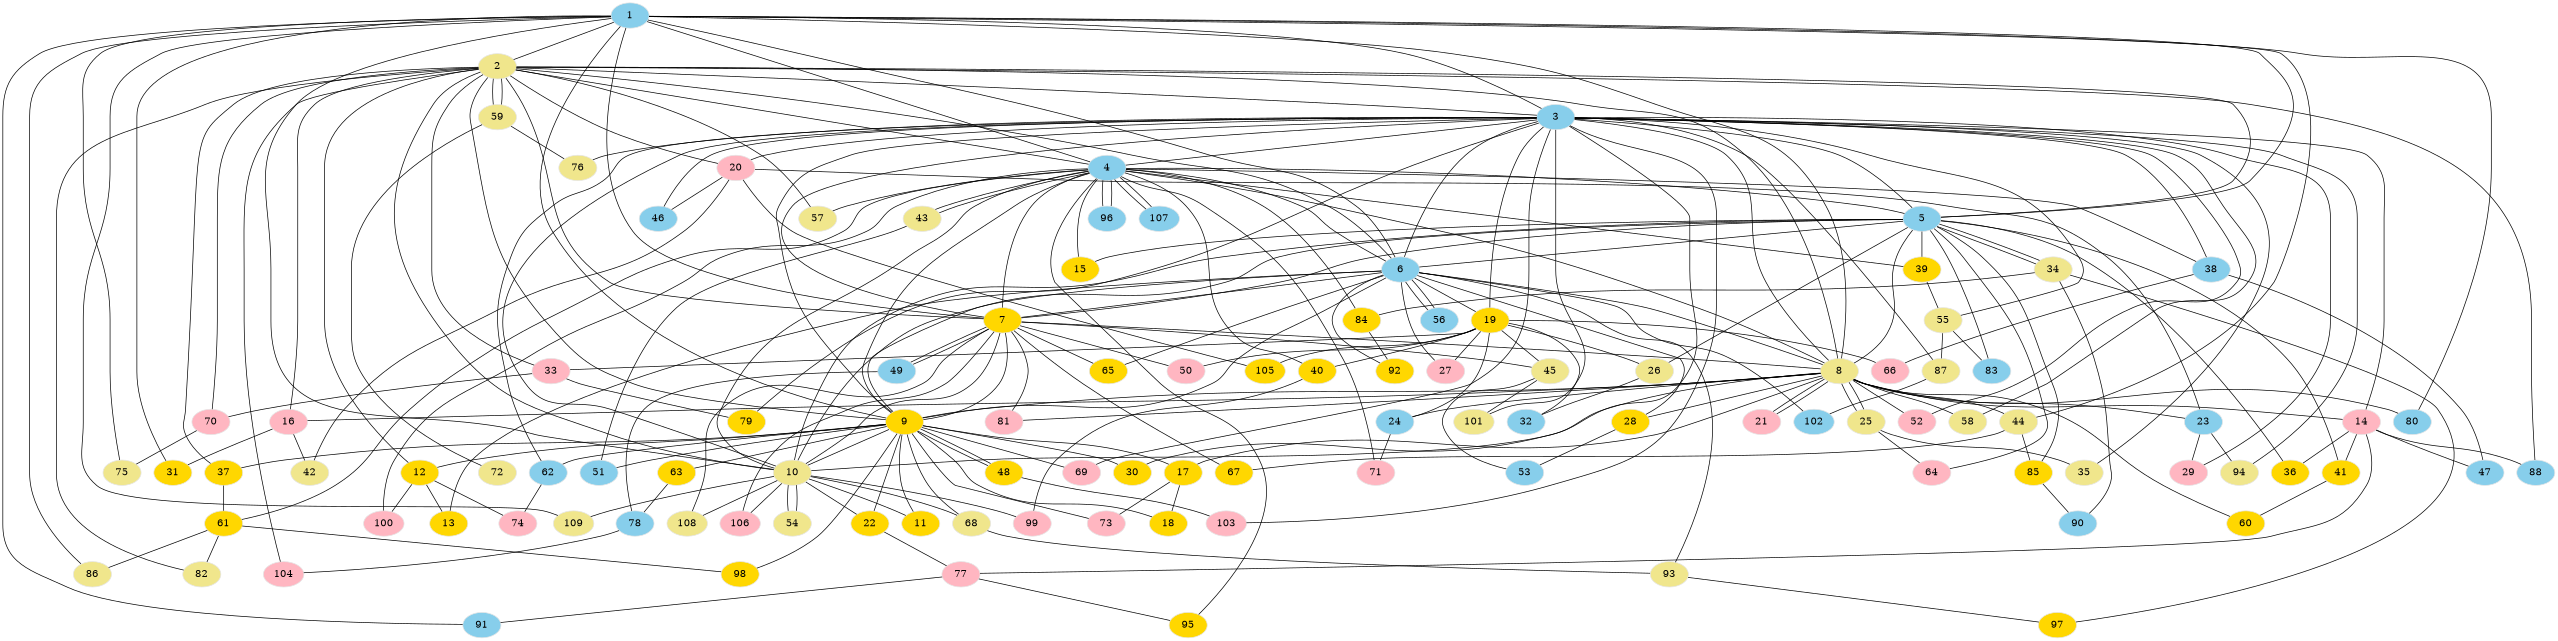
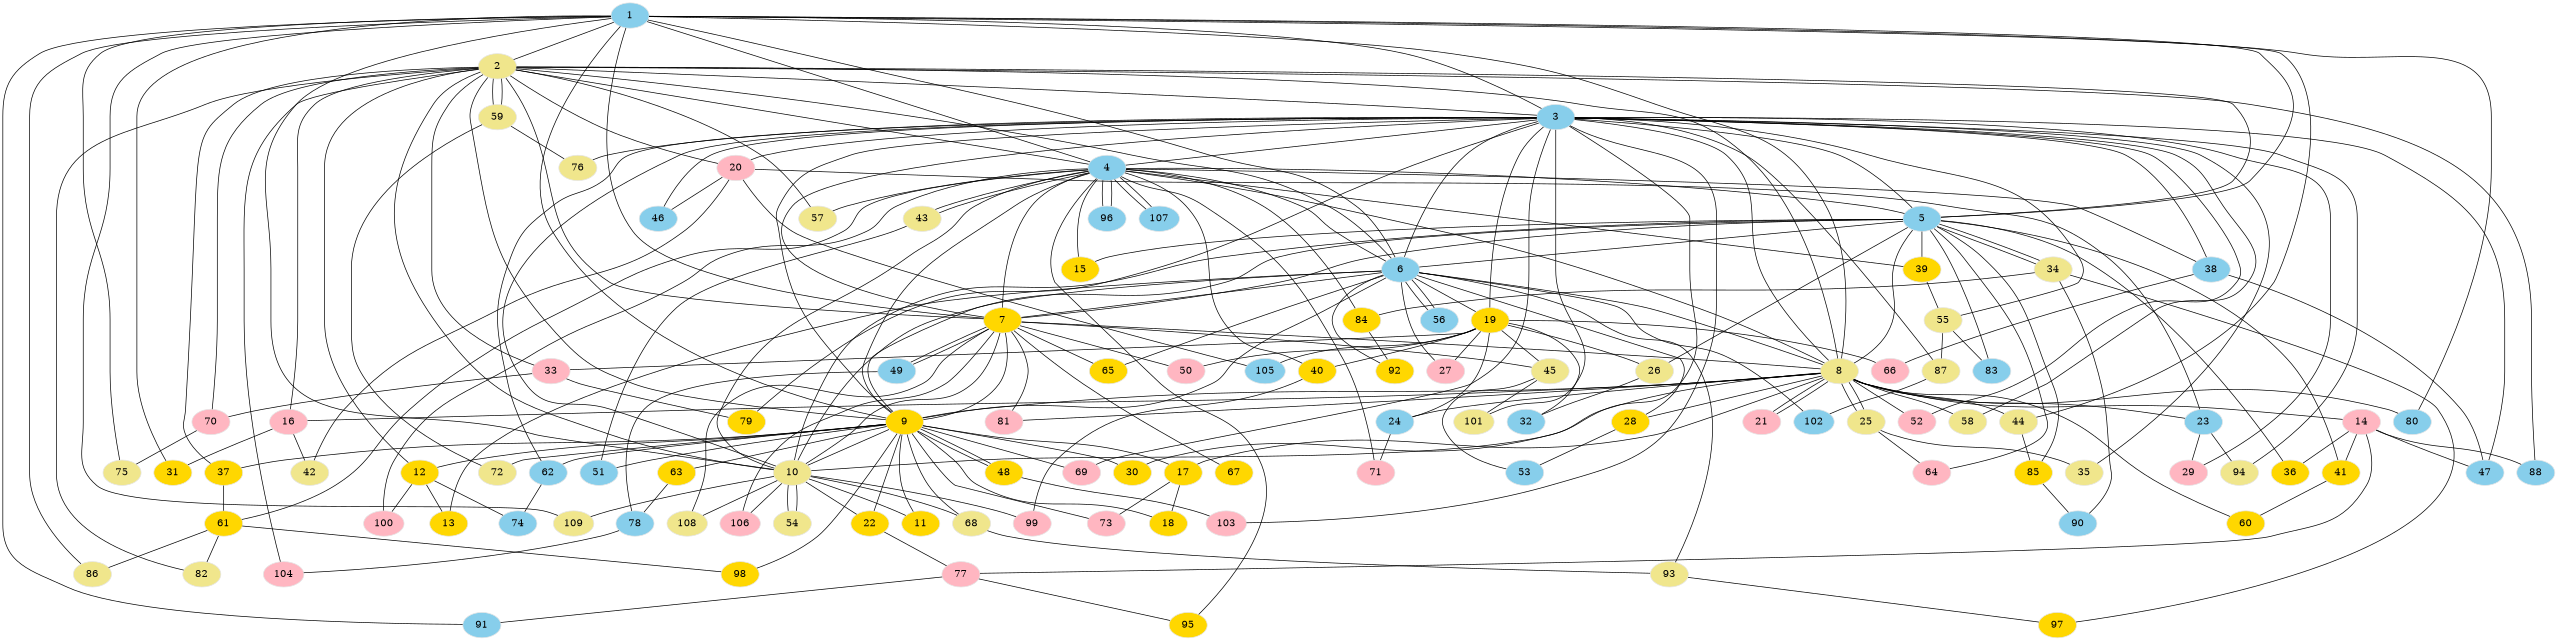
edge "3" -- "14": now "3" -- "47"
node "105": fillcolor gold -> skyblue
edge "9" -- "72": added
edge "44" -- "67": removed
node "74": fillcolor lightpink -> skyblue
